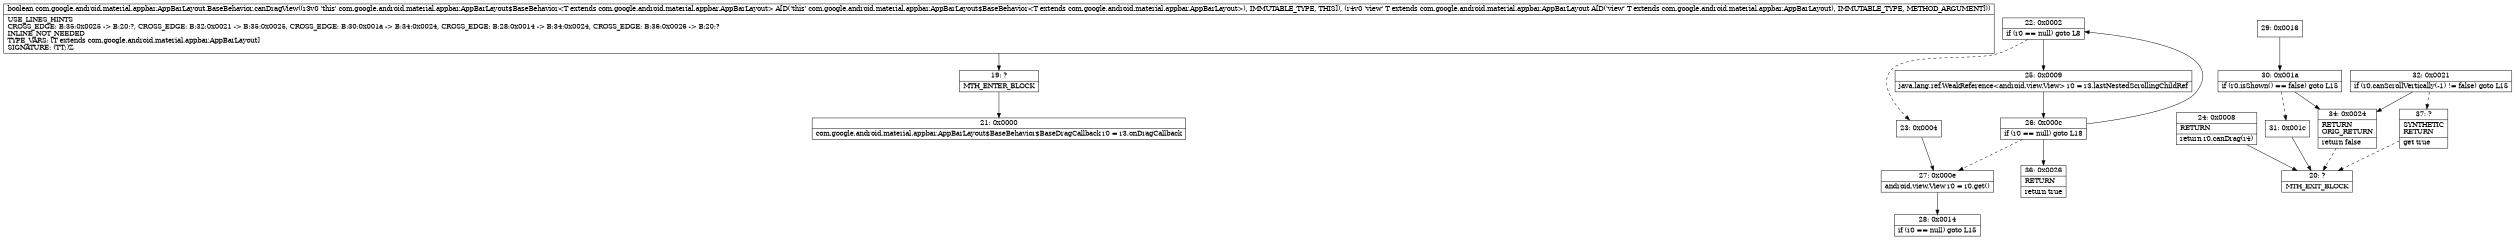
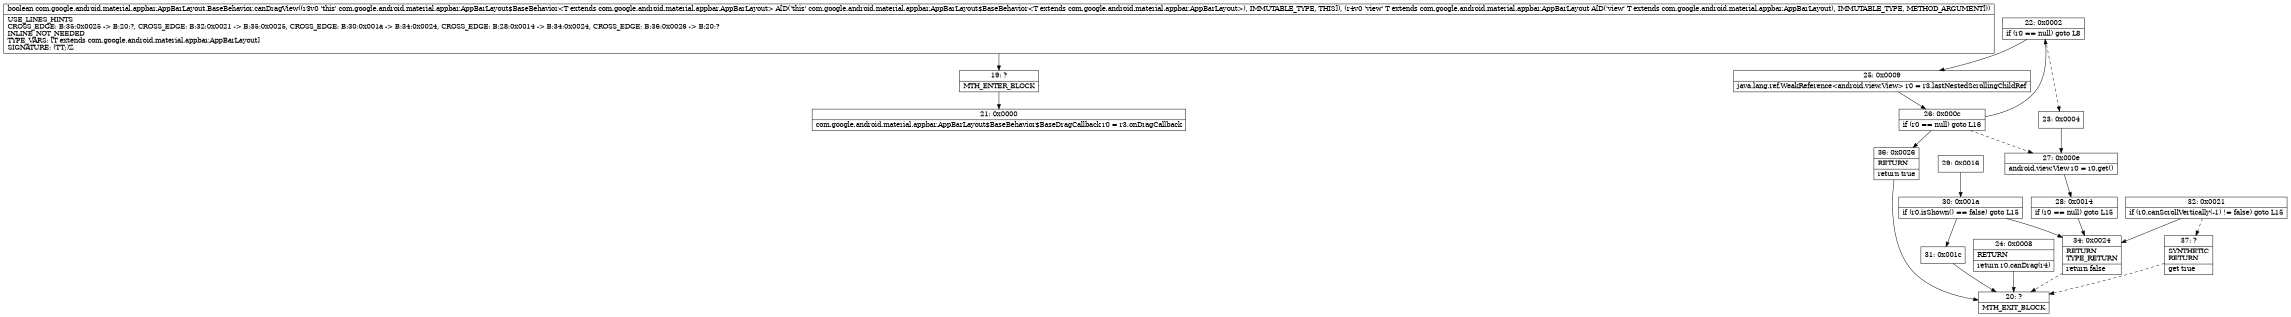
edge "30: 0x001a" -> "31: 0x001c": style dashed -> solid
node "34: 0x0024": text "ORIG_RETURN" -> "TYPE_RETURN"
node "26: 0x000c": text "if (r0 == null) goto L18" -> "if (r0 == null) goto L16"
edge "28: 0x0014" -> "34: 0x0024": added
edge "36: 0x0026" -> "20: ?": added
